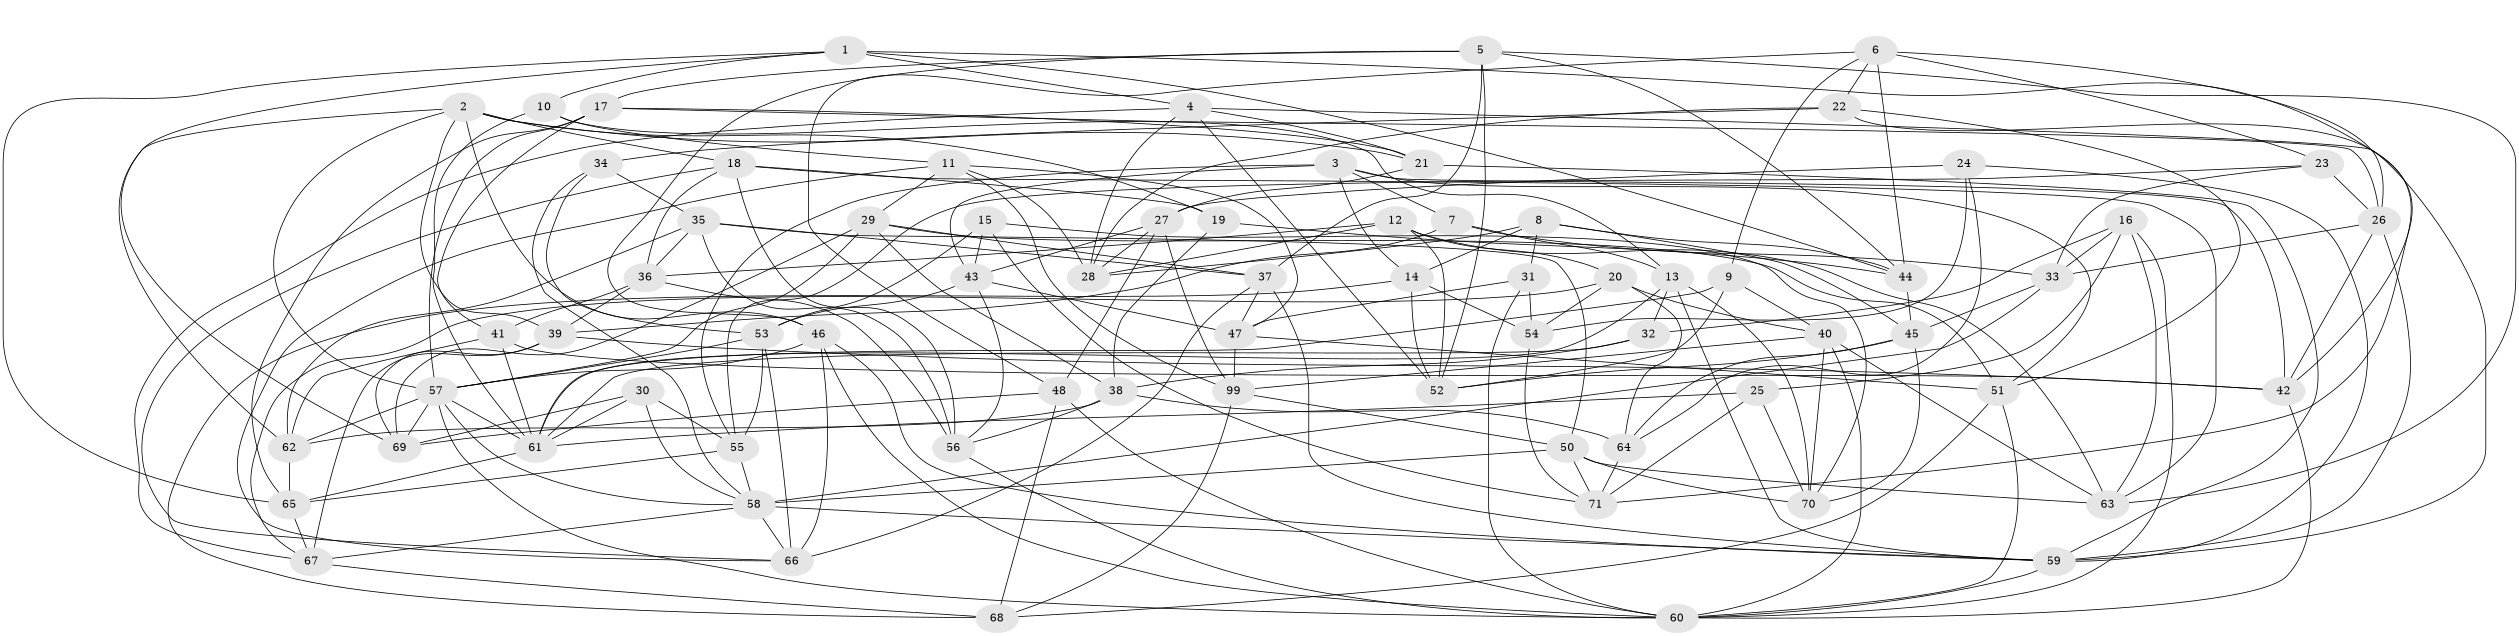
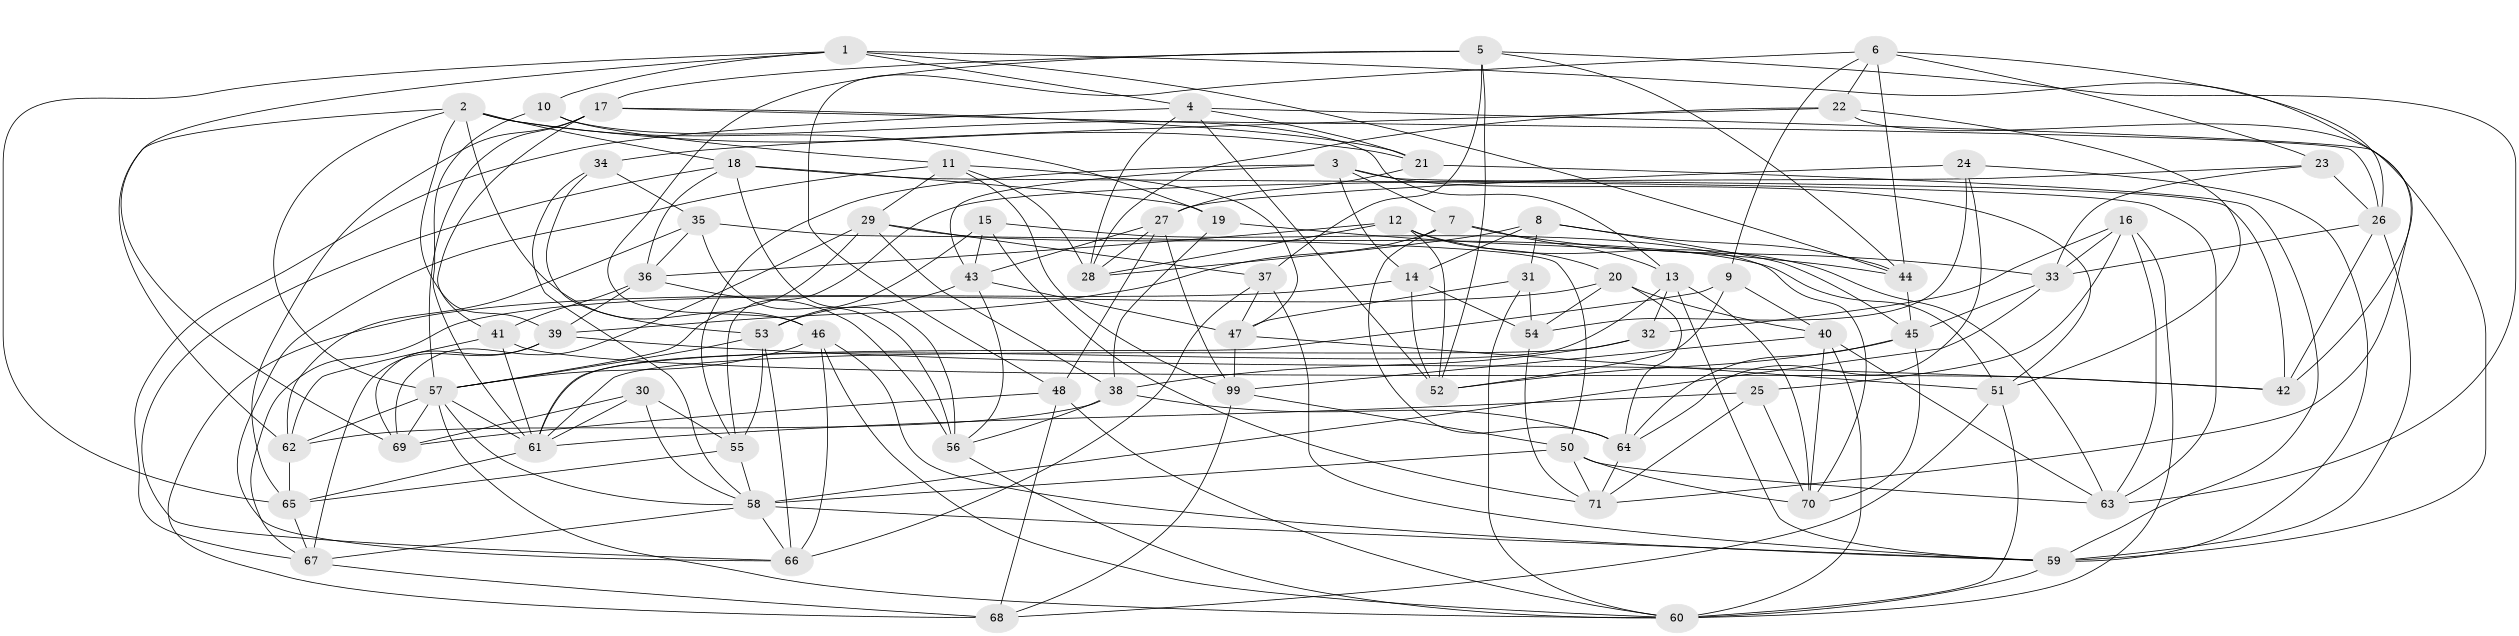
edge "35" -- "37": removed
edge "7" -- "64": added
edge "42" -- "60": removed
